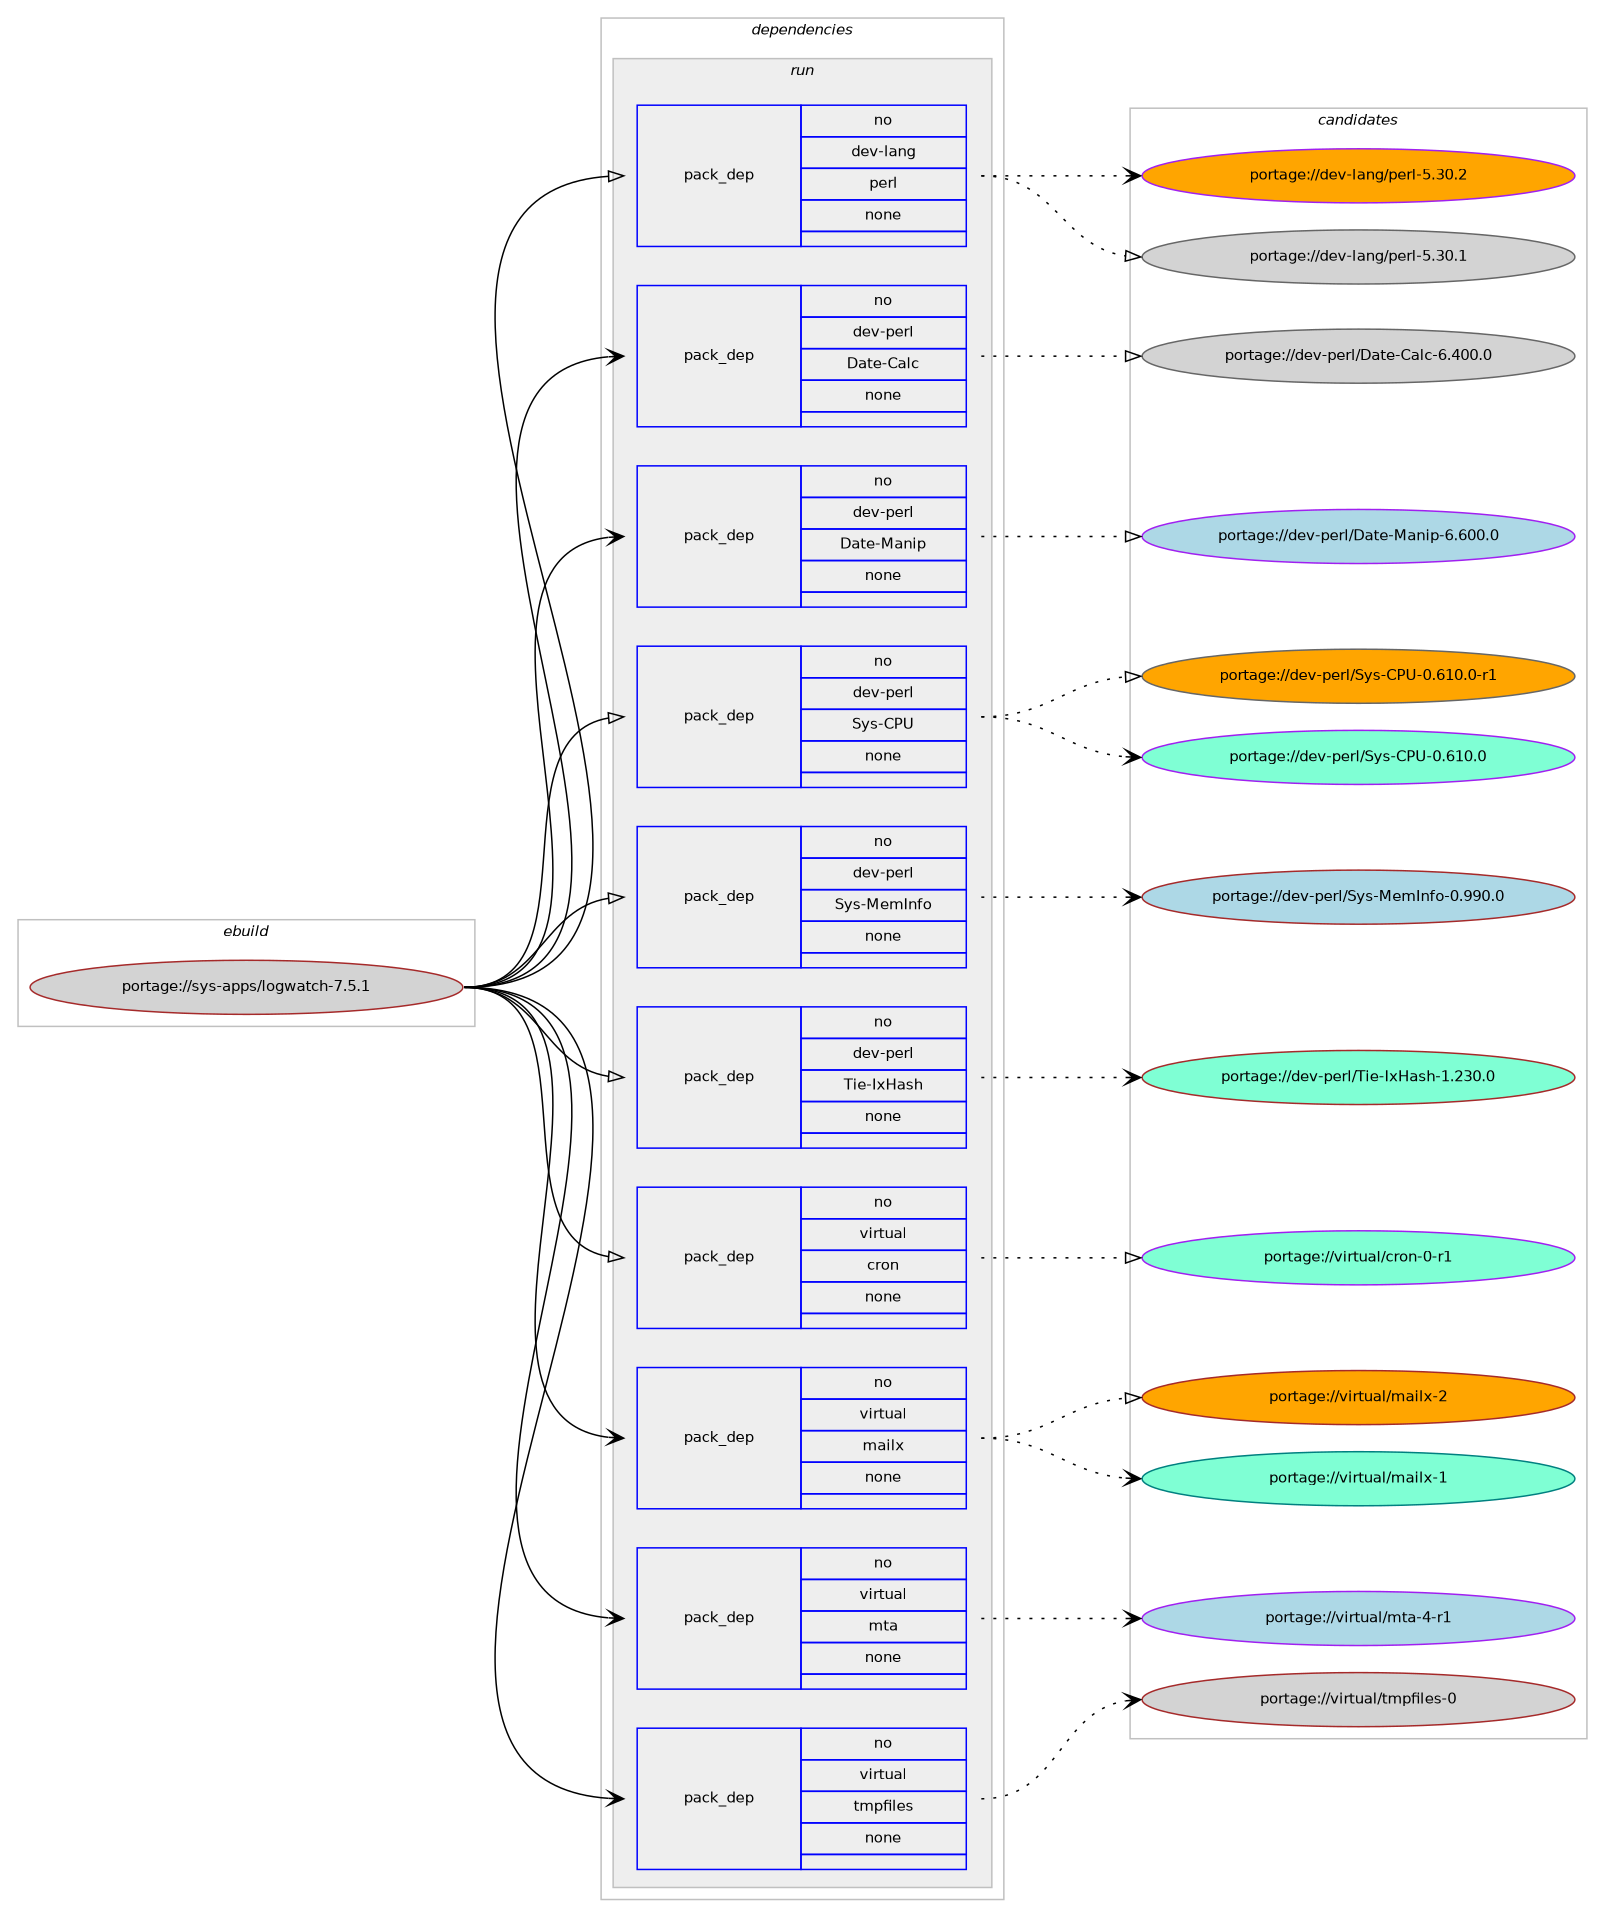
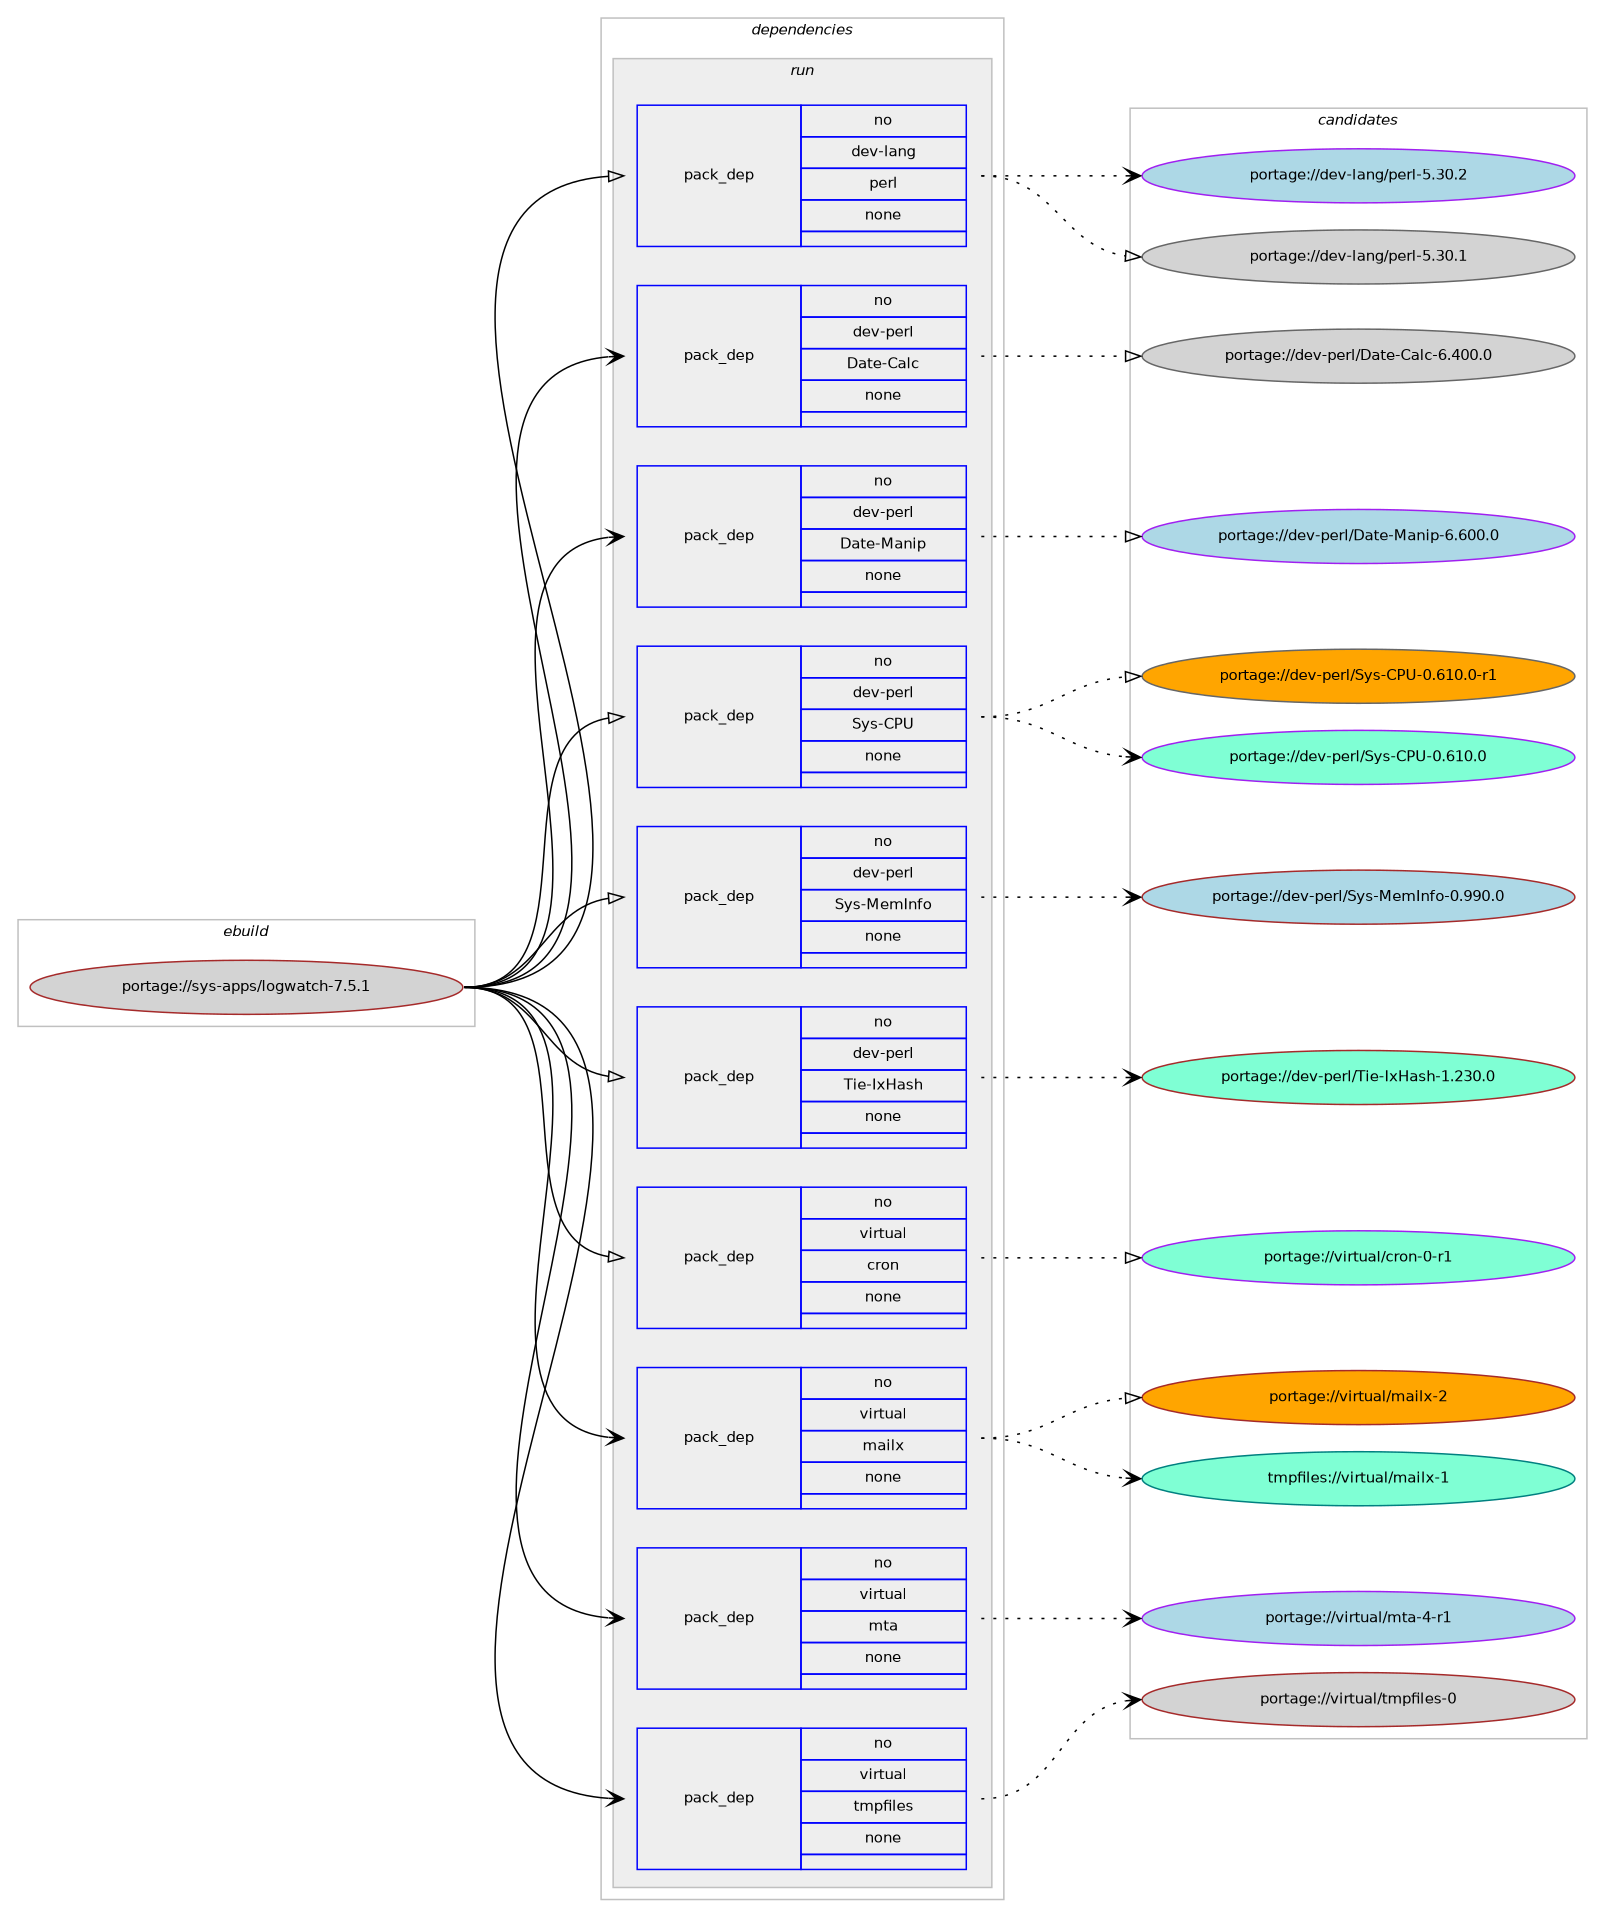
node "portage://dev-lang/perl-5.30.2": fillcolor orange -> lightblue
node "portage://virtual/mailx-1": label "portage://virtual/mailx-1" -> "tmpfiles://virtual/mailx-1"
